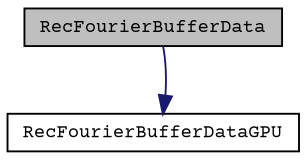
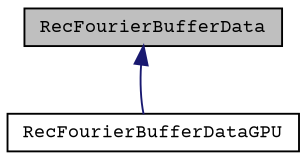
edge "RecFourierBufferData" -> "RecFourierBufferDataGPU": reversed
